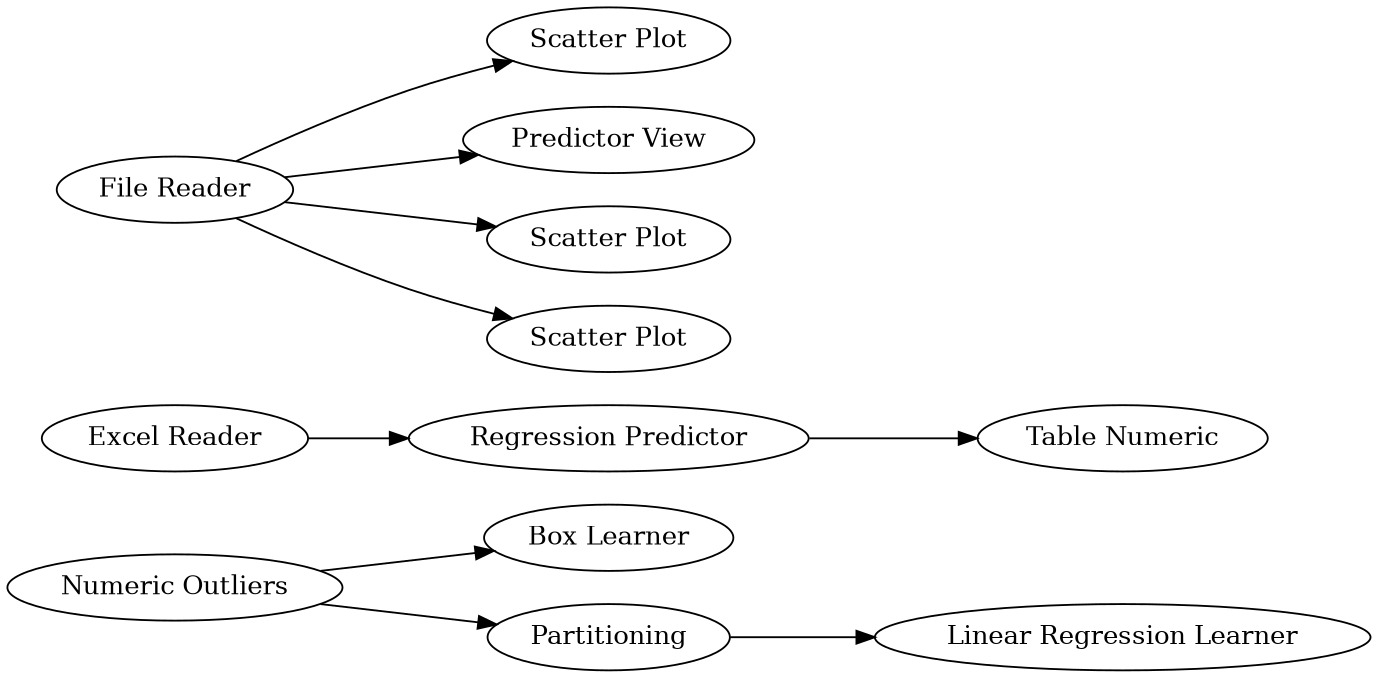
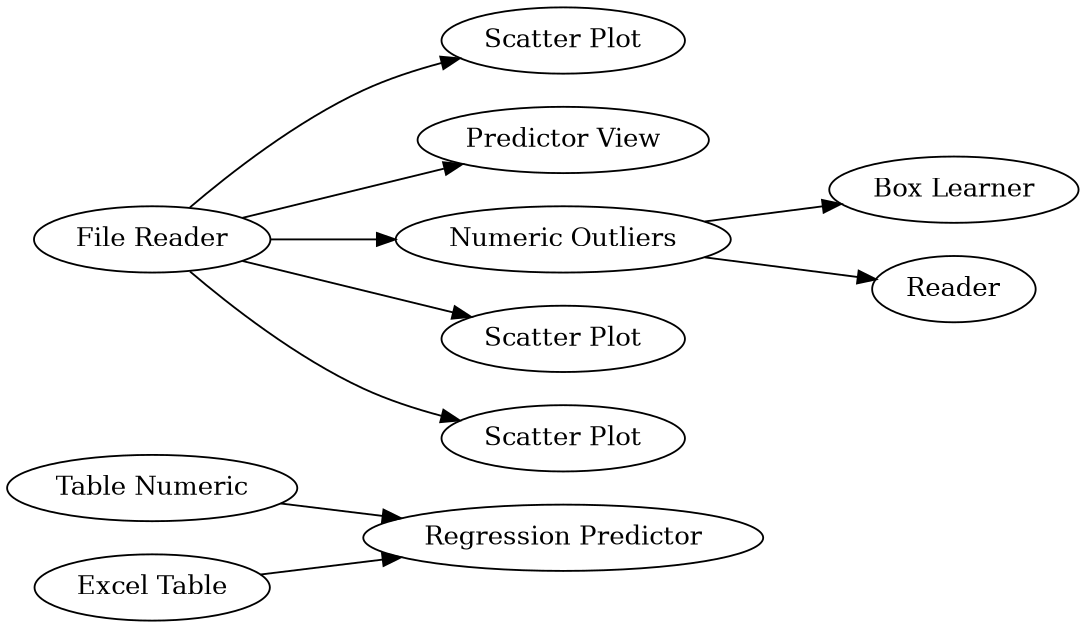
edge "File Reader" -> "Numeric Outliers": added
node "Excel Reader": label "Excel Reader" -> "Excel Table"
edge "Regression Predictor" -> "Table Numeric": reversed
node "Partitioning": label "Partitioning" -> "Reader"
node "Linear Regression Learner": removed
